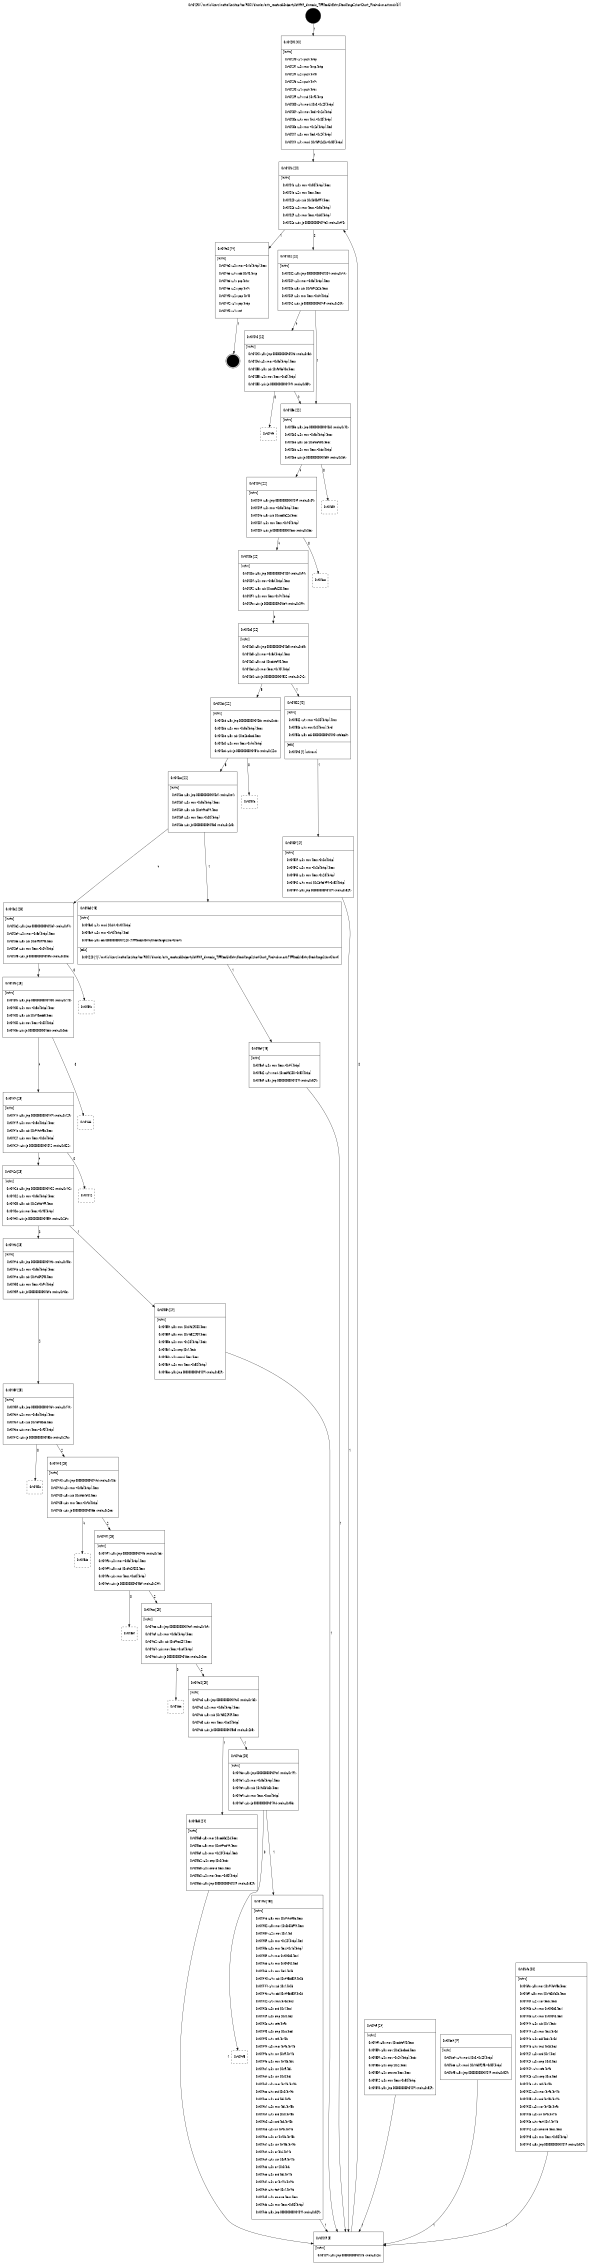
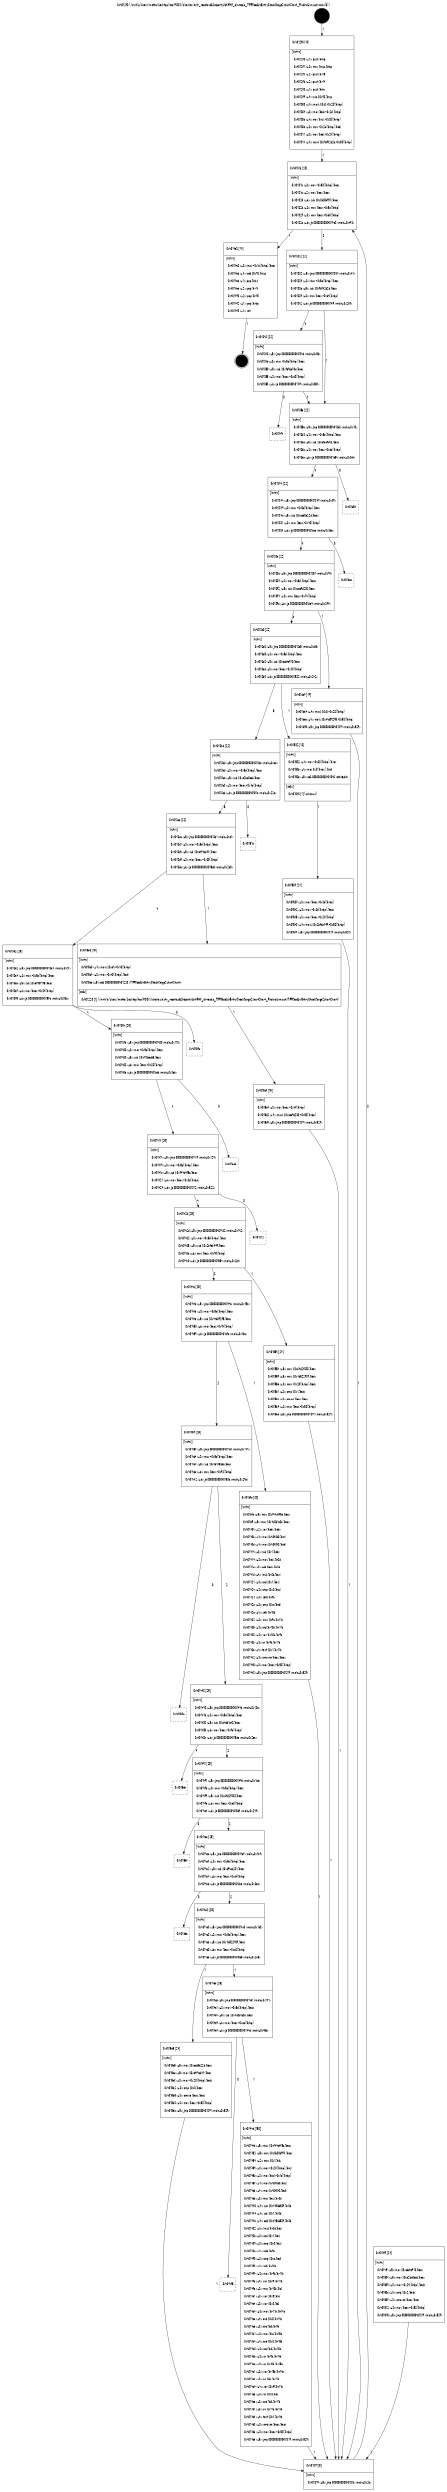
edge "0x40138a [22]" -> "0x4016e7 [19]": added, label "1"
edge "0x401446 [25]" -> "0x4016fa [83]": added, label "1"
